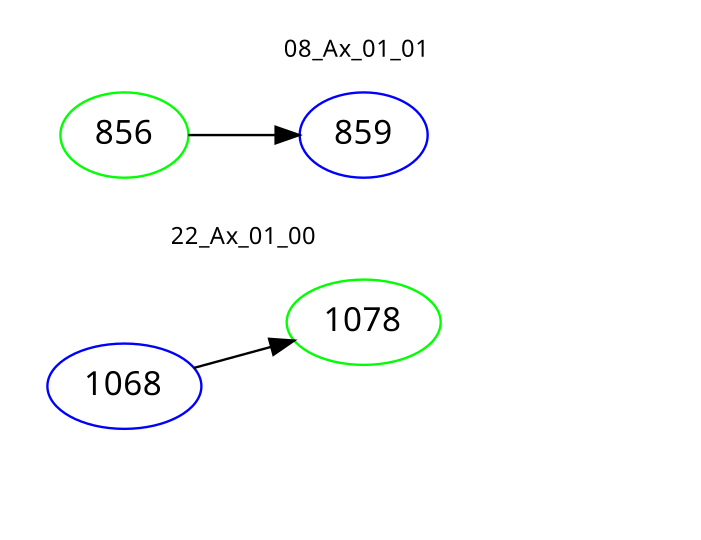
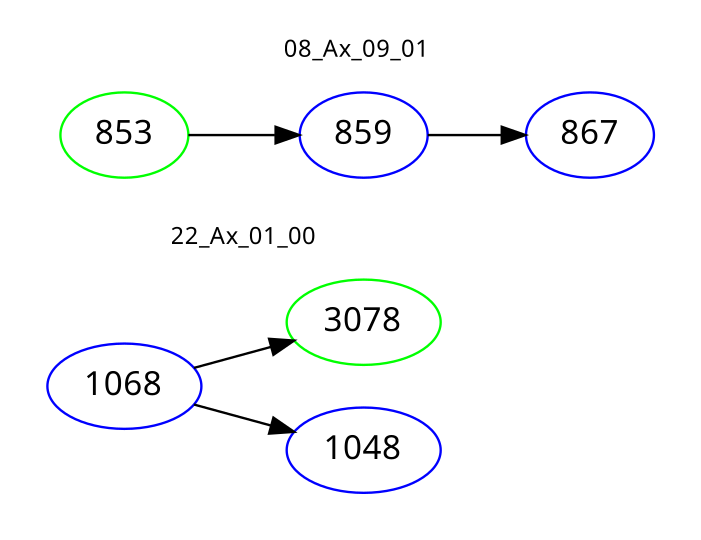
cluster "08_Ax_01_01": label "08_Ax_01_01" -> "08_Ax_09_01"
node "856": label "856" -> "853"
node "867": added
node "1078": label "1078" -> "3078"
node "1048": added
